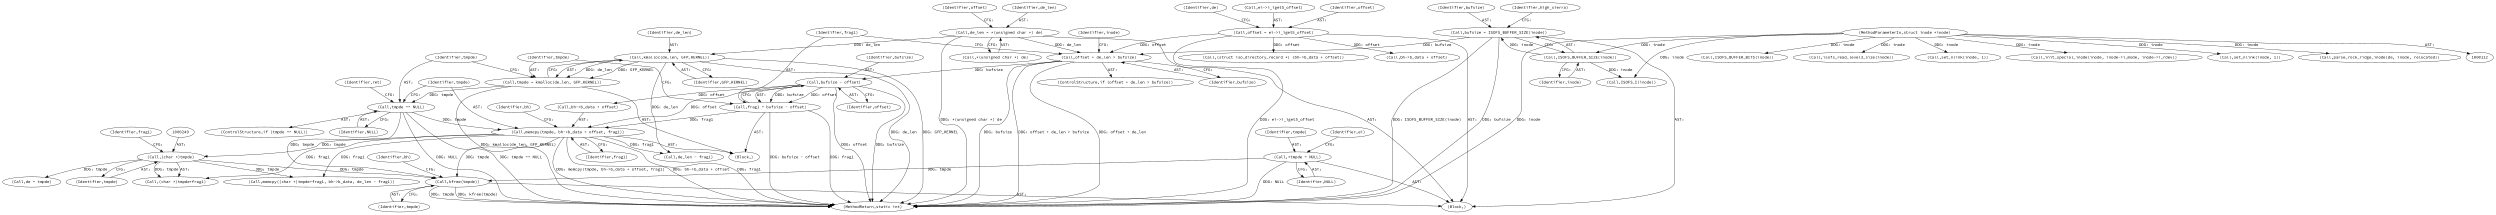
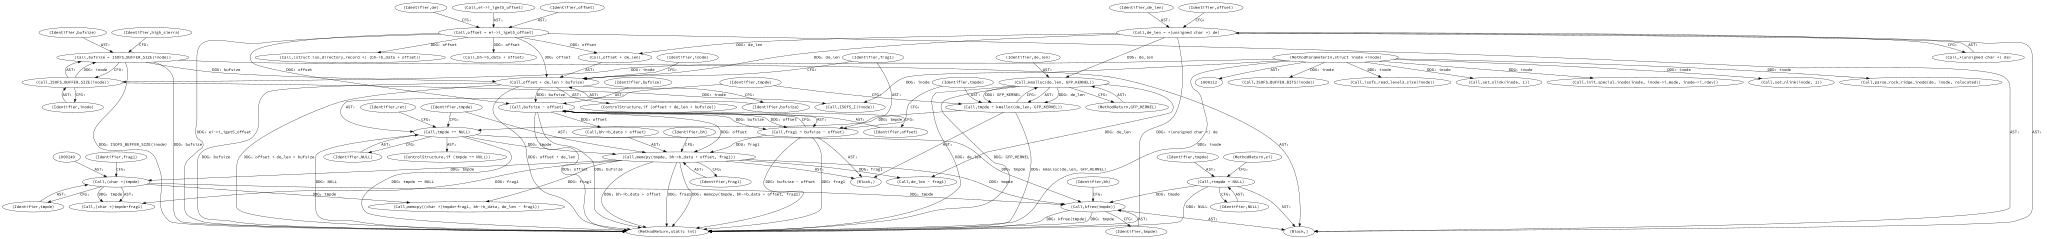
node "(Call,offset + de_len)": added
edge "(Call,offset = ei->i_iget5_offset)" -> "(Call,bufsize - offset)": added, label "DDG: offset"
node "(Identifier,GFP_KERNEL)": label "(Identifier,GFP_KERNEL)" -> "(MethodReturn,GFP_KERNEL)"
node "(Identifier,ei)": label "(Identifier,ei)" -> "(MethodReturn,ei)"
node "(Call,de = tmpde)": removed
